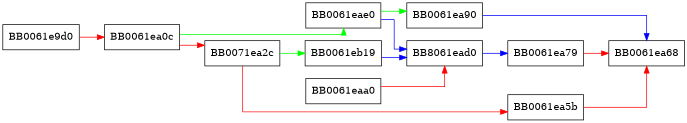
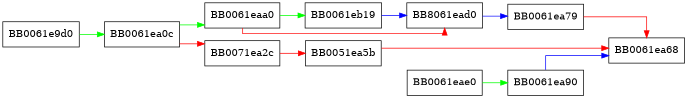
edge "BB0061eae0" -> "BB8061ead0": removed
edge "BB0061ea0c" -> "BB0061eae0": now "BB0061ea0c" -> "BB0061eaa0"
edge "BB0061e9d0" -> "BB0061ea0c": color red -> green
edge "BB0071ea2c" -> "BB0061eb19": now "BB0061eaa0" -> "BB0061eb19"
node "BB0061ea5b": label "BB0061ea5b" -> "BB0051ea5b"
